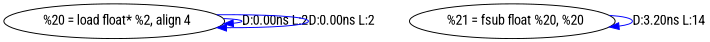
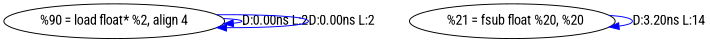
node "%20 = load float* %2, align 4": label "%20 = load float* %2, align 4" -> "%90 = load float* %2, align 4"
